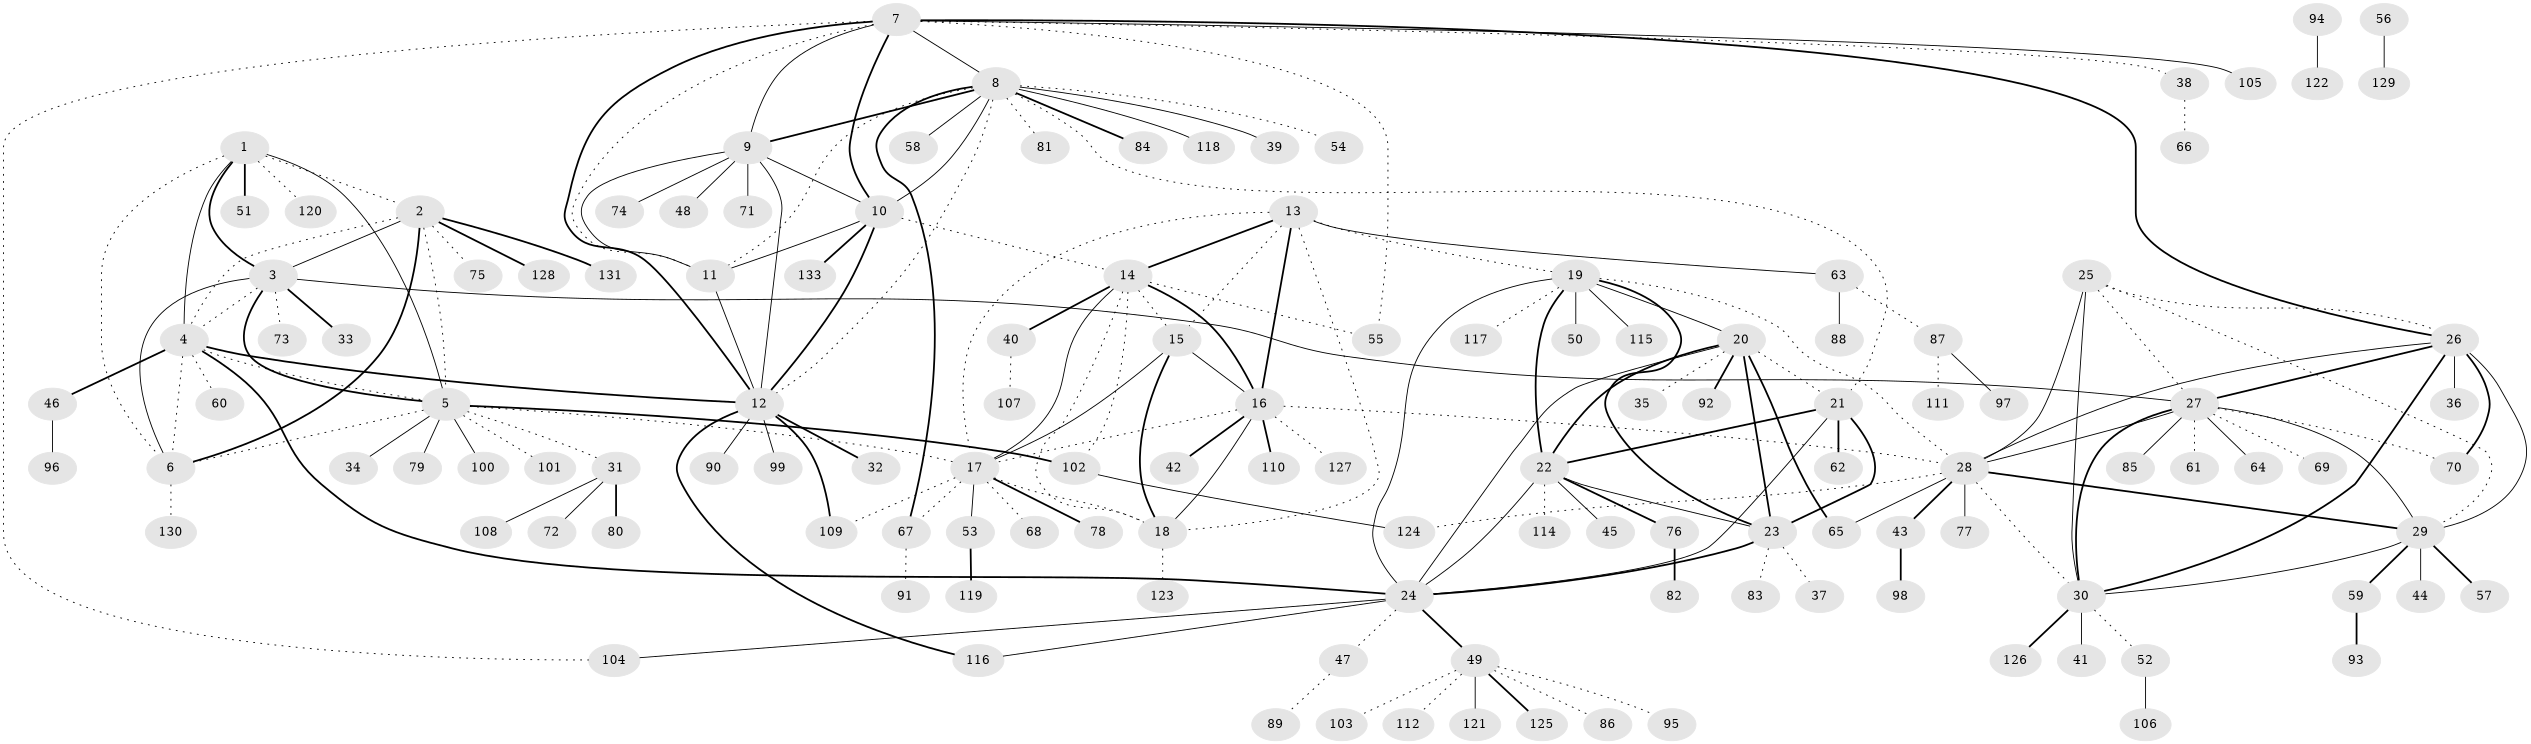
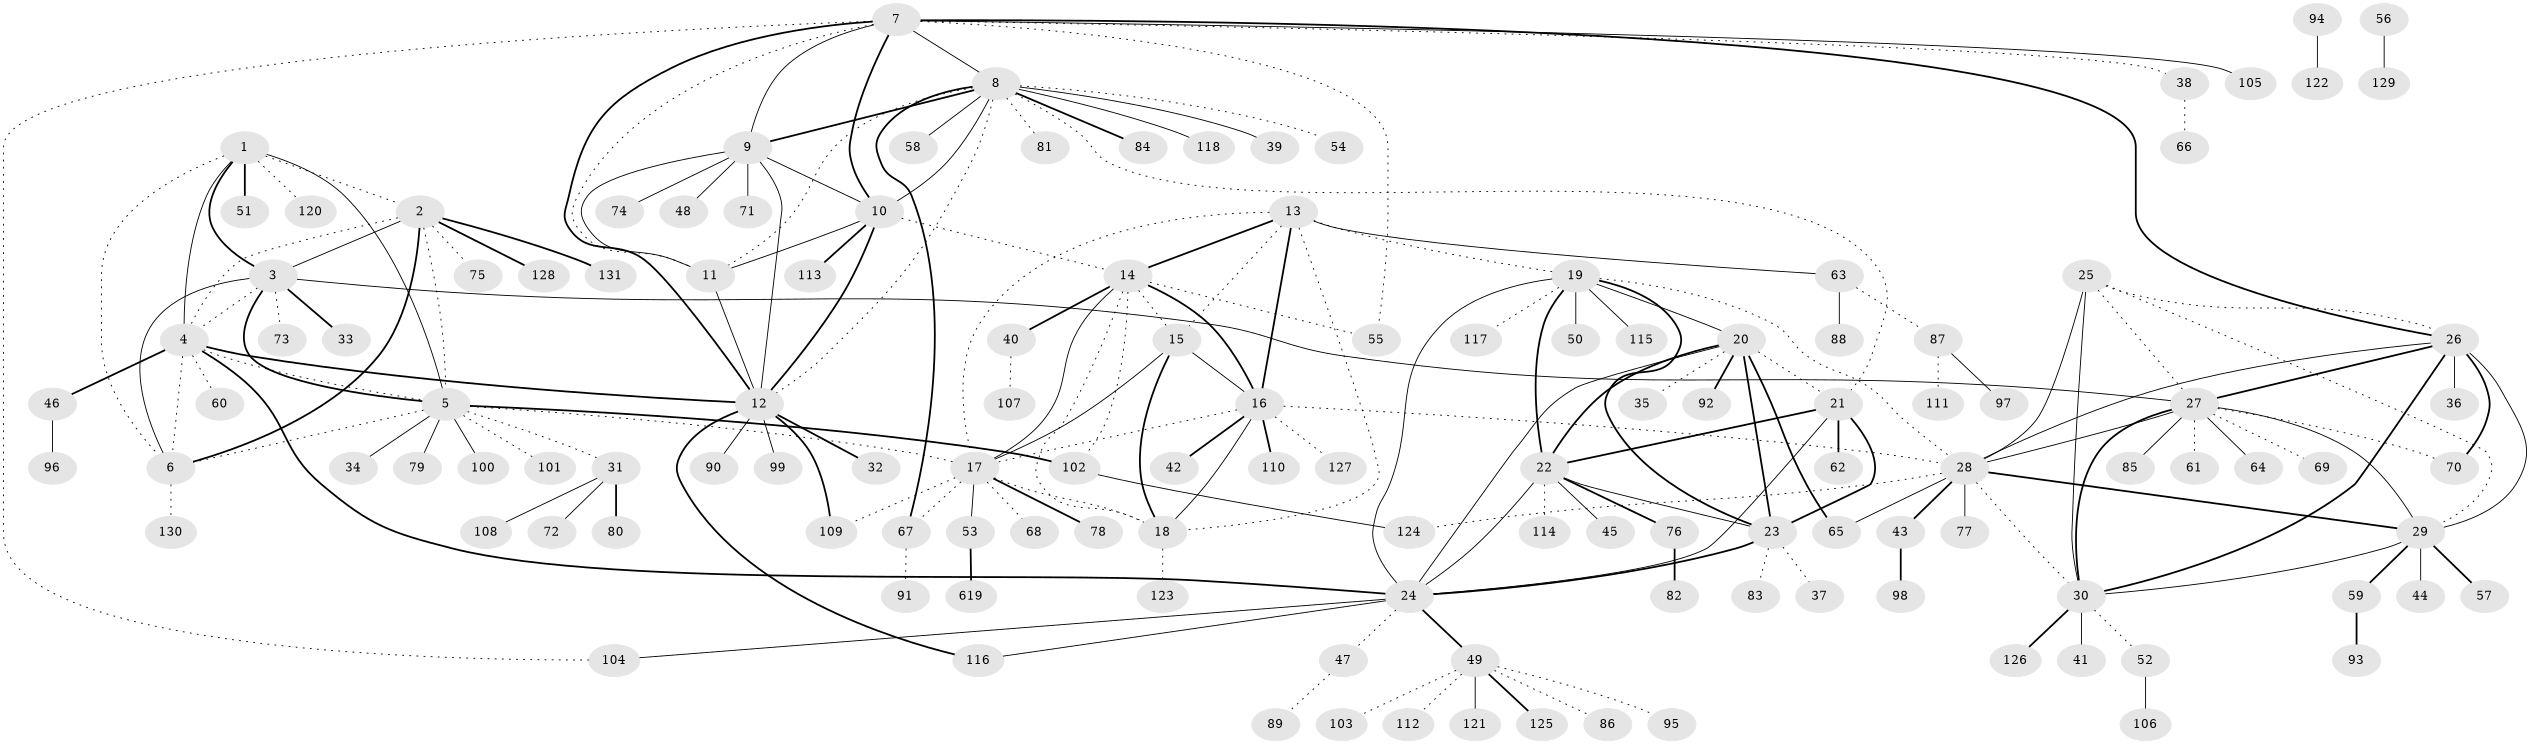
node "133": label "133" -> "113"
node "119": label "119" -> "619"
